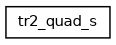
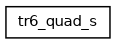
node "tr2_quad_s": label "tr2_quad_s" -> "tr6_quad_s"
